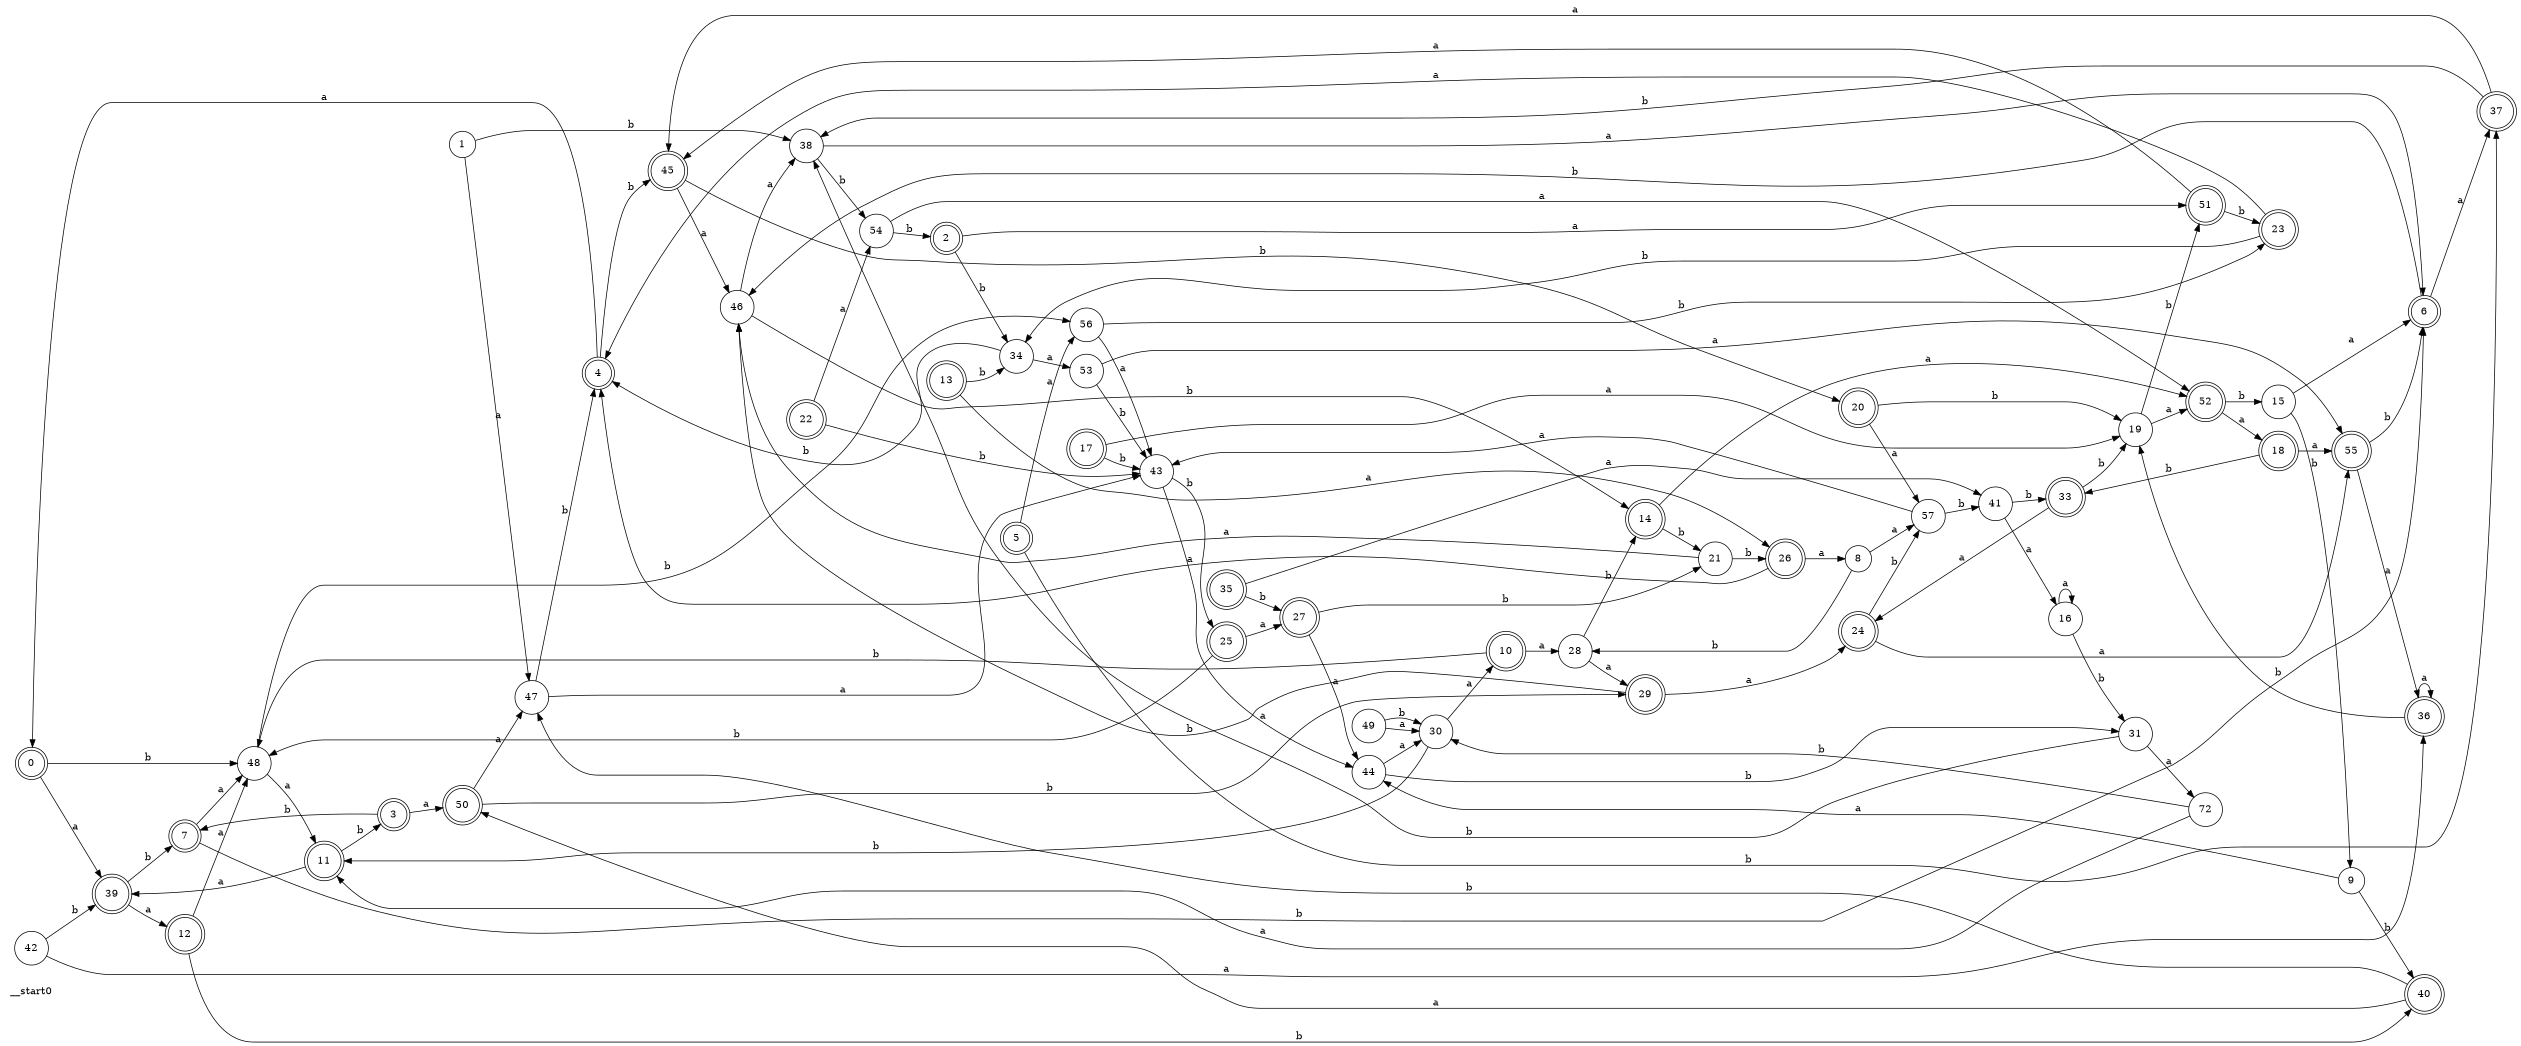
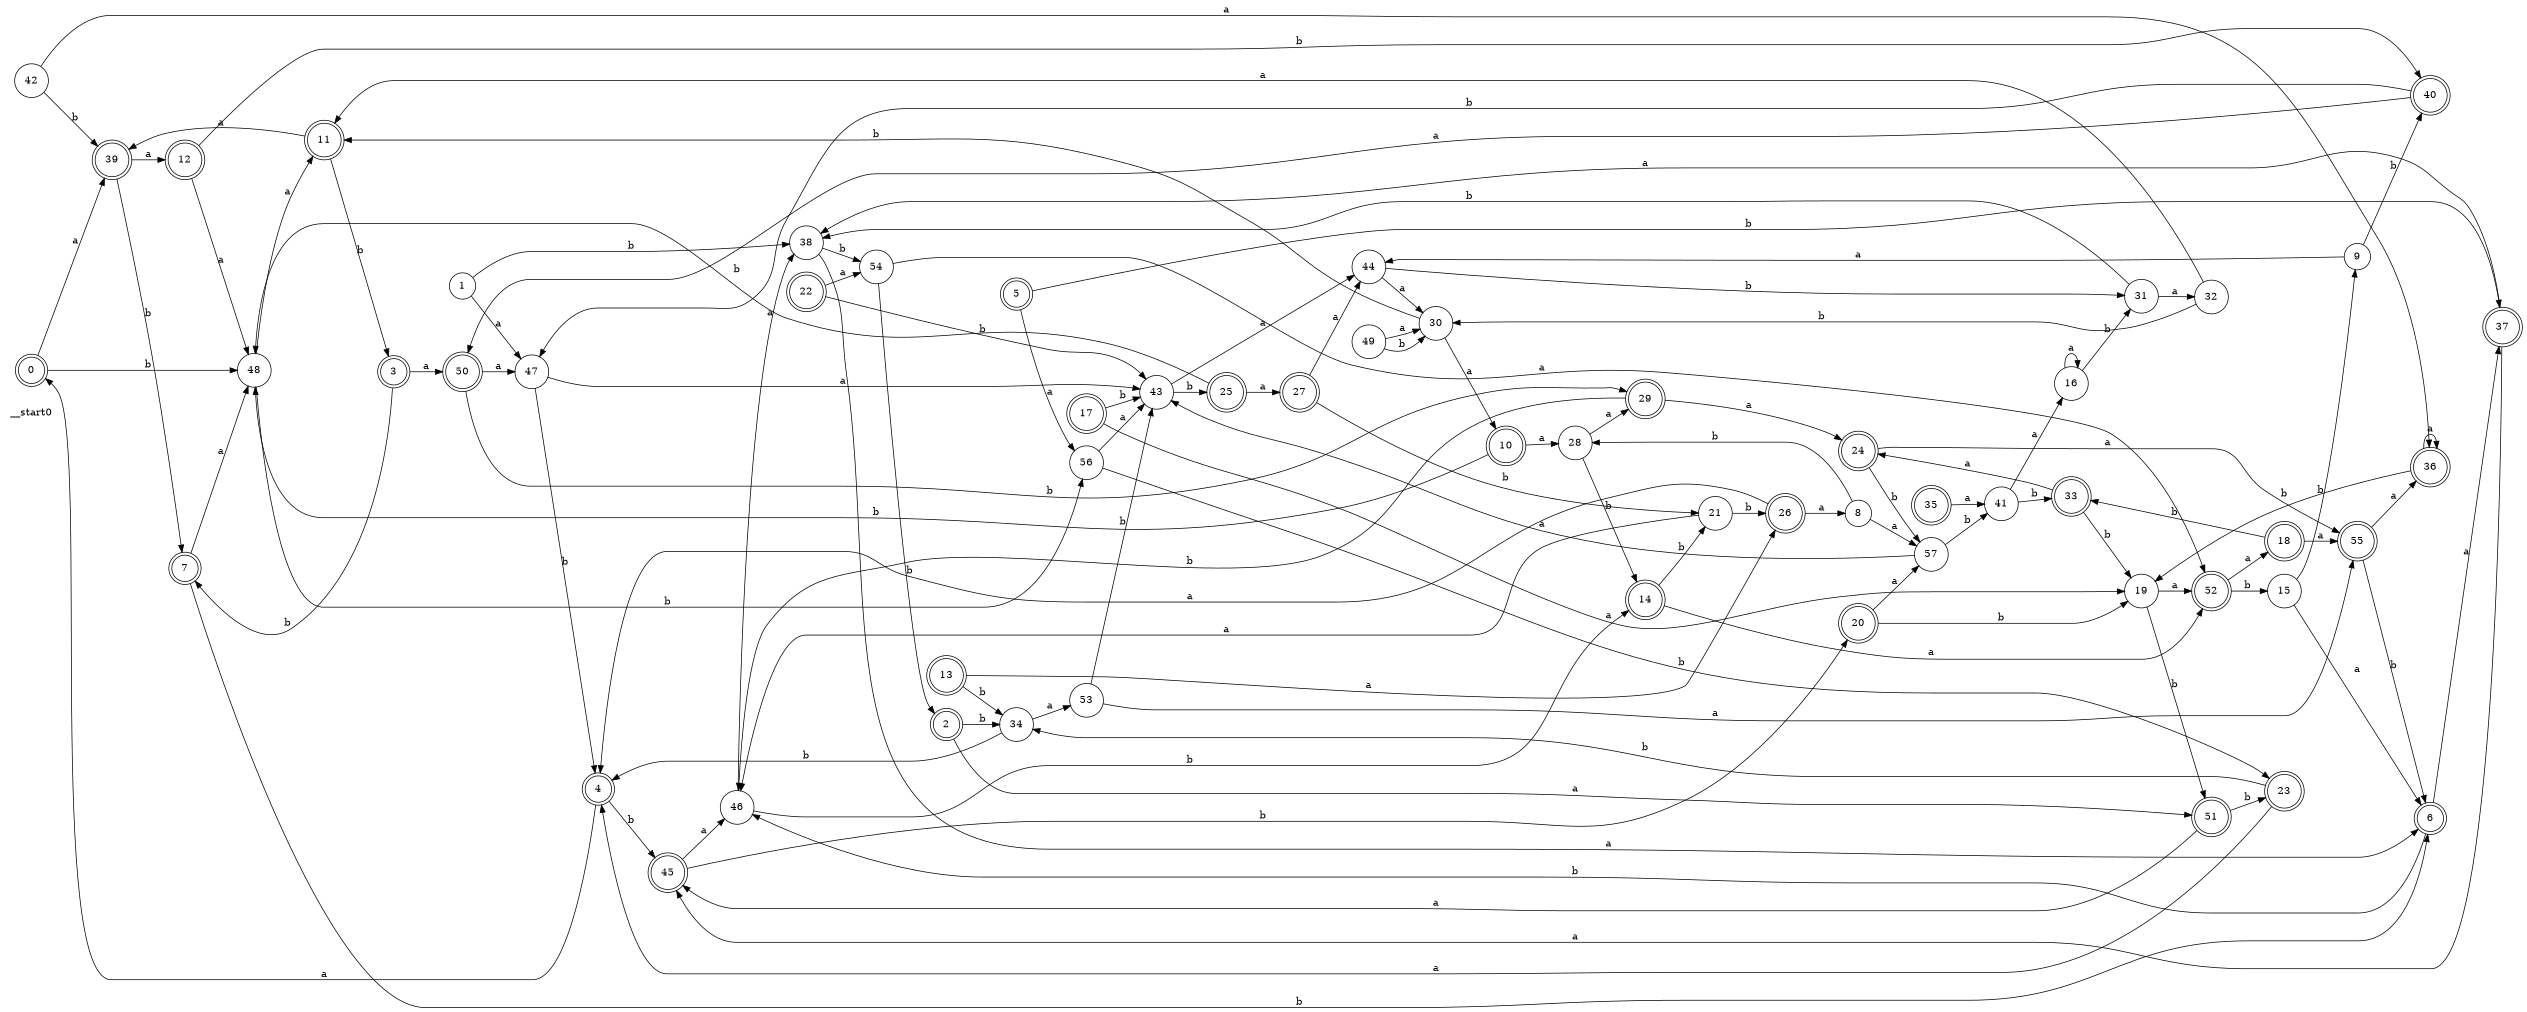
edge "37" -> "38": label "b" -> "a"
edge "35" -> "27": removed, label "b"
node "72": label "72" -> "32"
